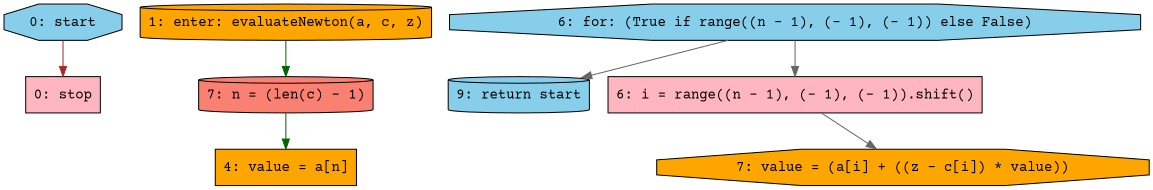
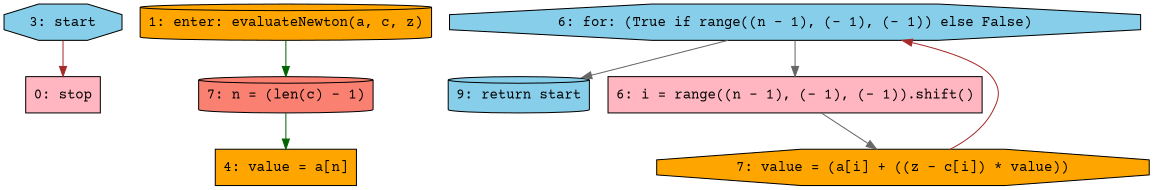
node "0: start": label "0: start" -> "3: start"
edge "7: value = (a[i] + ((z - c[i]) * value))" -> "6: for: (True if range((n - 1), (- 1), (- 1)) else False)": added
